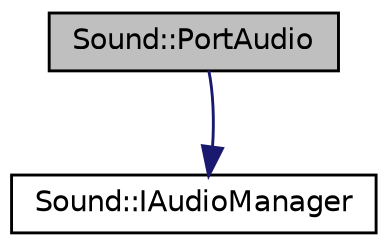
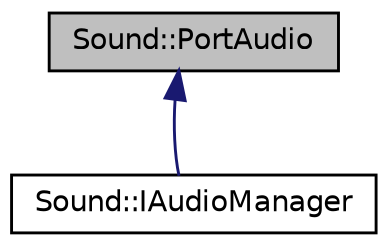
edge "Sound::PortAudio" -> "Sound::IAudioManager": reversed
